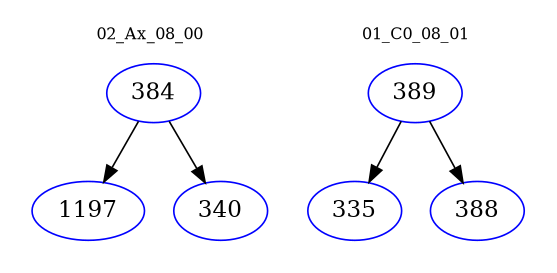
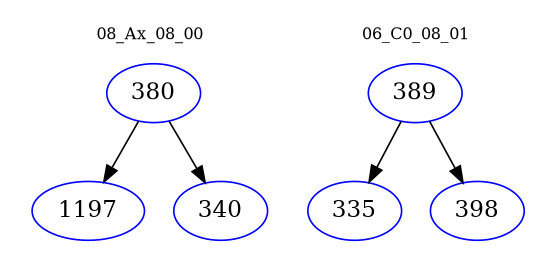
cluster "02_Ax_08_00": label "02_Ax_08_00" -> "08_Ax_08_00"
cluster "01_C0_08_01": label "01_C0_08_01" -> "06_C0_08_01"
node "384": label "384" -> "380"
node "388": label "388" -> "398"
